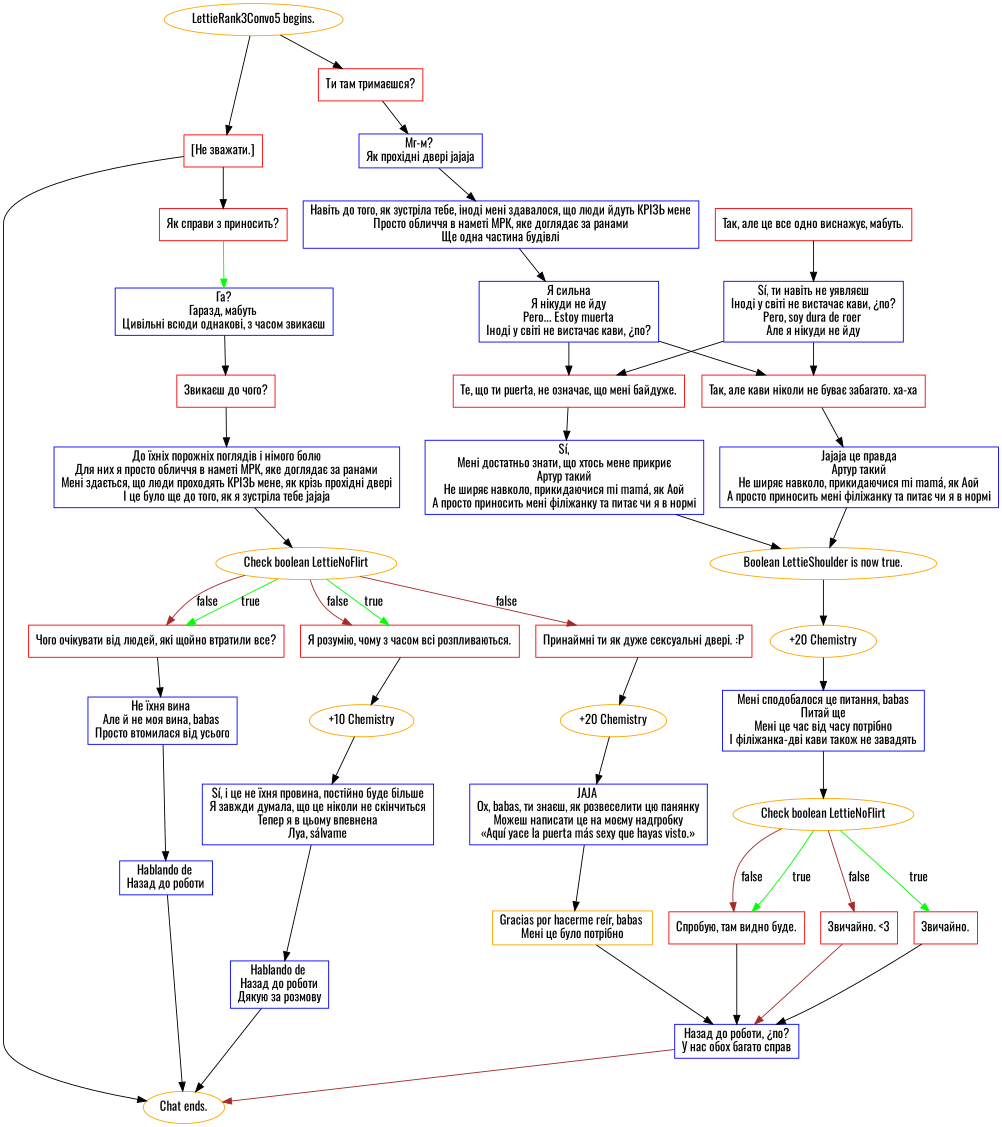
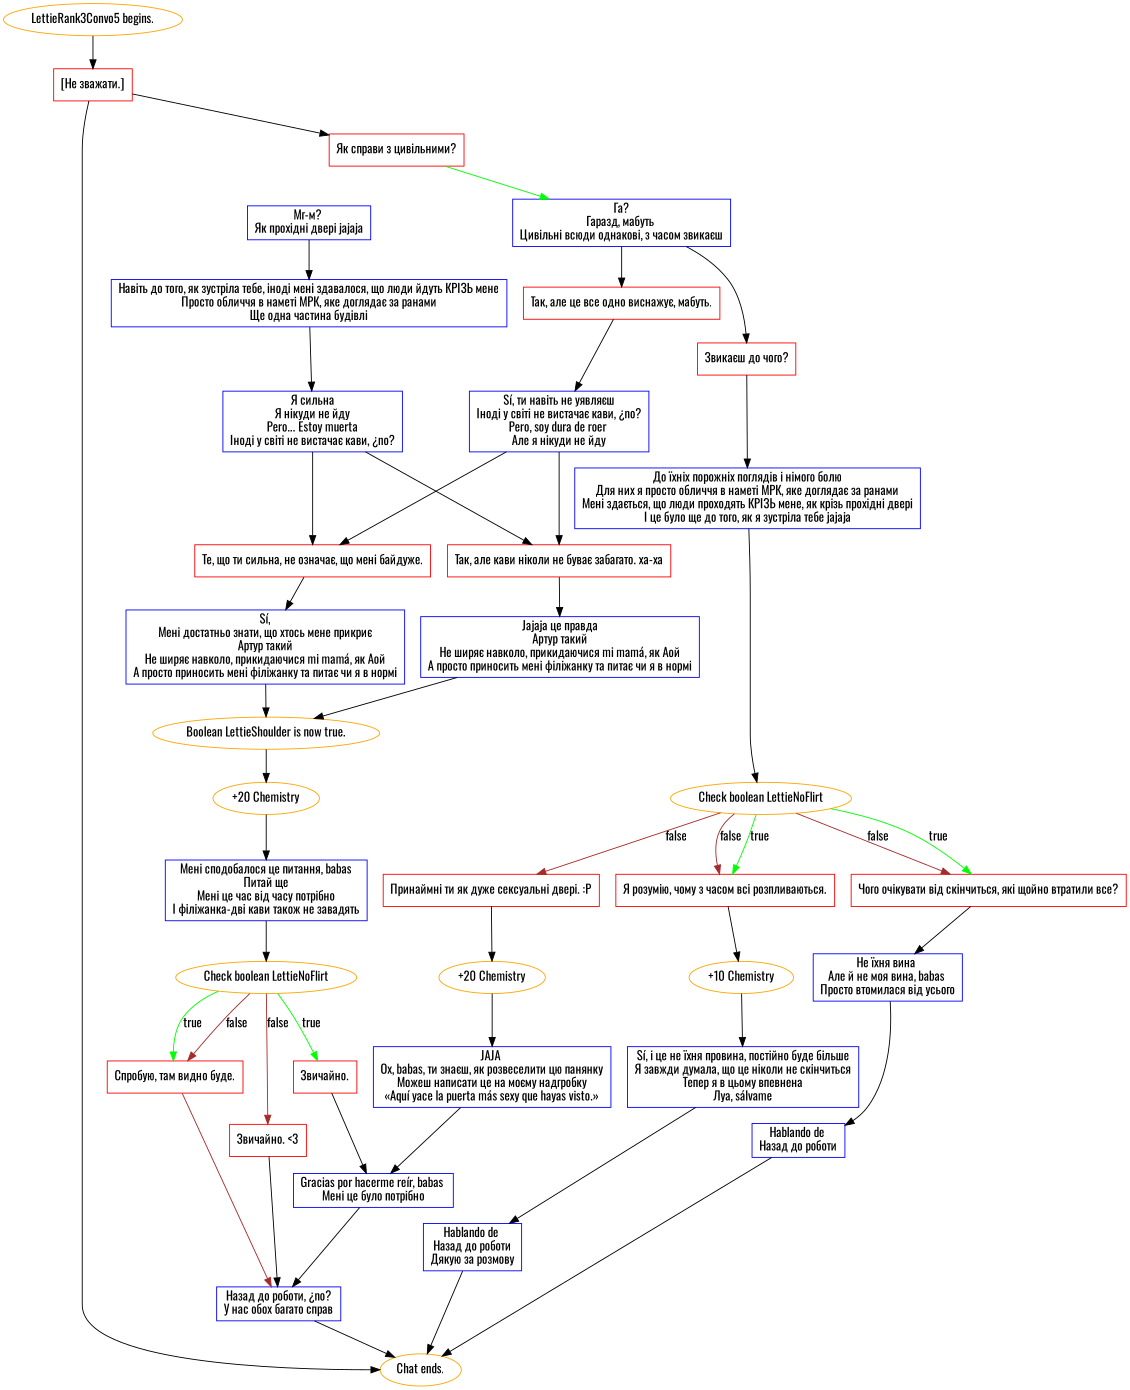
node "Ти там тримаєшся?": removed
node "Як справи з приносить?": label "Як справи з приносить?" -> "Як справи з цивільними?"
edge "Га? Гаразд, мабуть Цивільні всюди однакові, з часом звикаєш" -> "Так, але це все одно виснажує, мабуть.": added
node "Те, що ти puerta, не означає, що мені байдуже.": label "Те, що ти puerta, не означає, що мені байдуже." -> "Те, що ти сильна, не означає, що мені байдуже."
node "Чого очікувати від людей, які щойно втратили все?": label "Чого очікувати від людей, які щойно втратили все?" -> "Чого очікувати від скінчиться, які щойно втратили все?"
node "Gracias por hacerme reír, babas Мені це було потрібно": color orange -> blue
edge "Спробую, там видно буде." -> "Назад до роботи, ¿no? У нас обох багато справ": color black -> brown
edge "Звичайно. <3" -> "Назад до роботи, ¿no? У нас обох багато справ": color brown -> black
edge "Звичайно." -> "Назад до роботи, ¿no? У нас обох багато справ": now "Звичайно." -> "Gracias por hacerme reír, babas Мені це було потрібно"
edge "Назад до роботи, ¿no? У нас обох багато справ" -> "Chat ends.": color brown -> black
